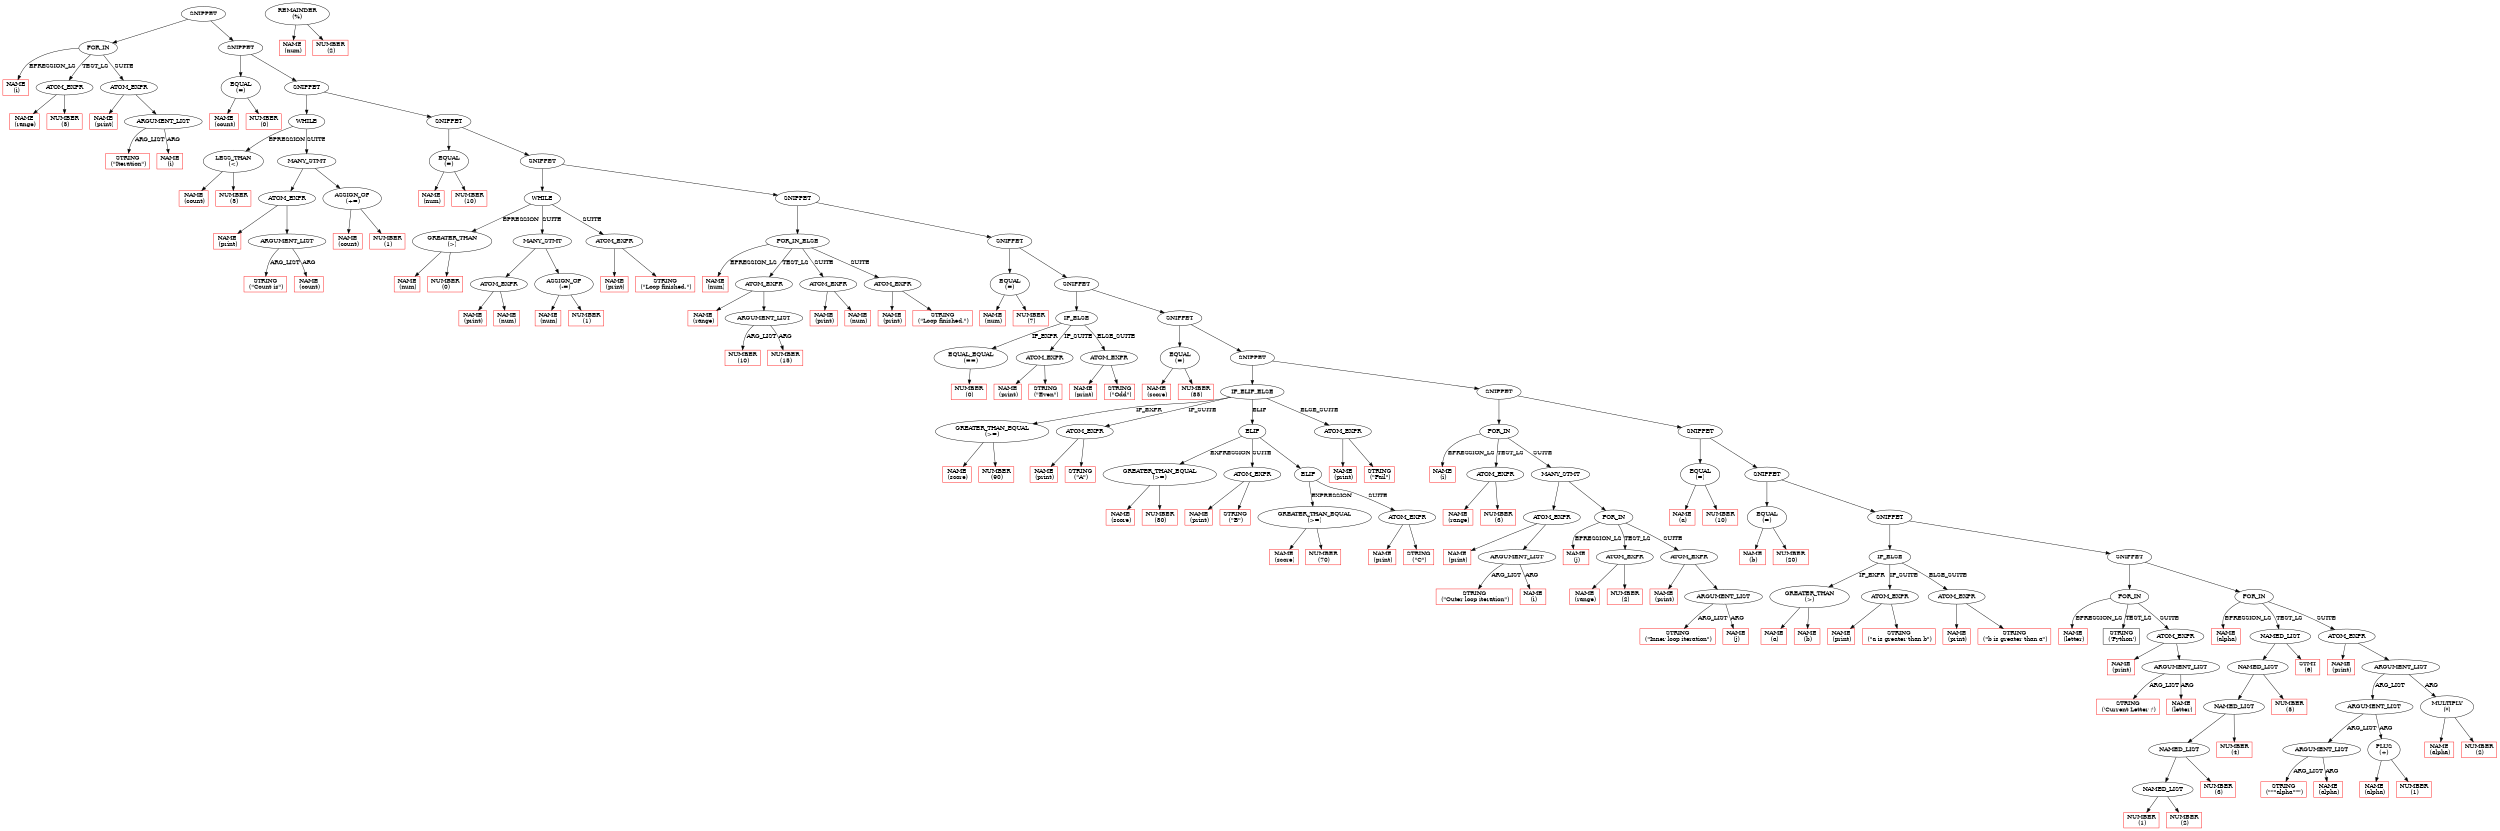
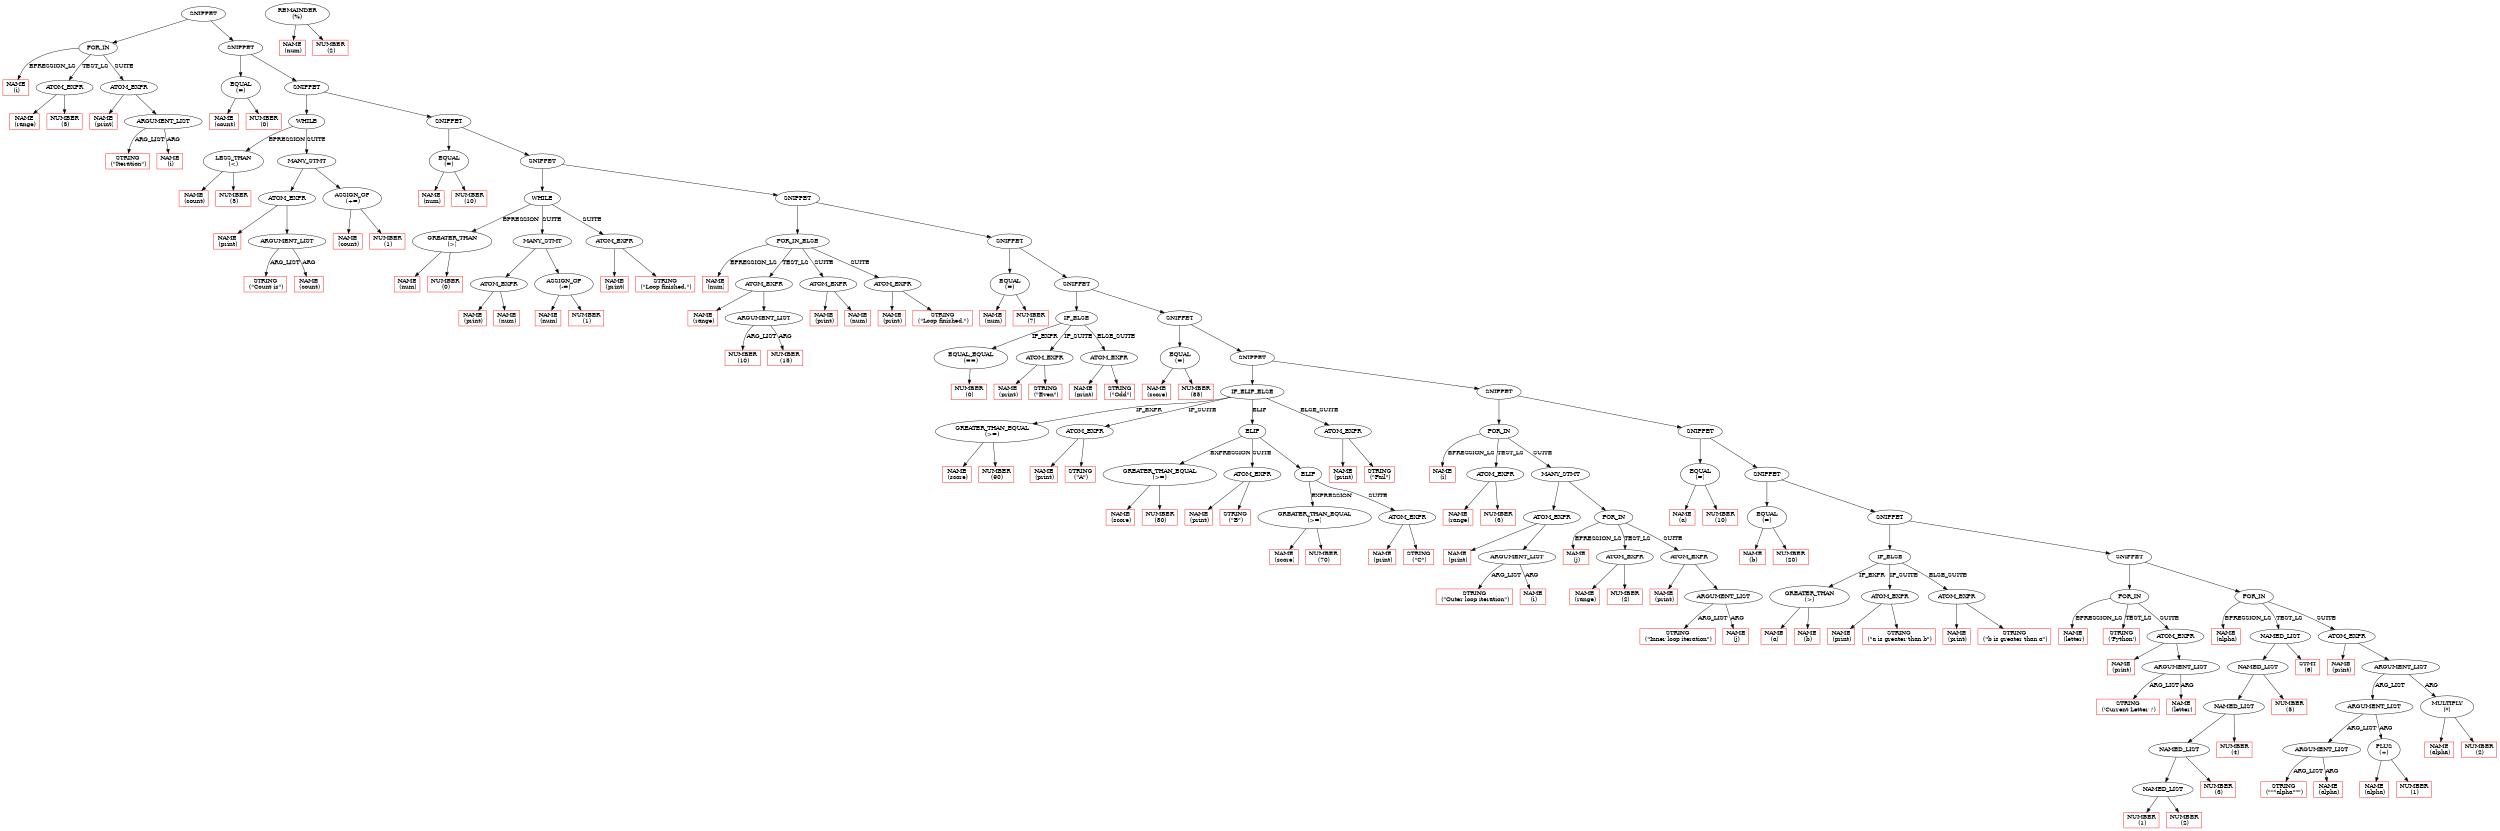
node "STRING ('Python')": color black -> red
